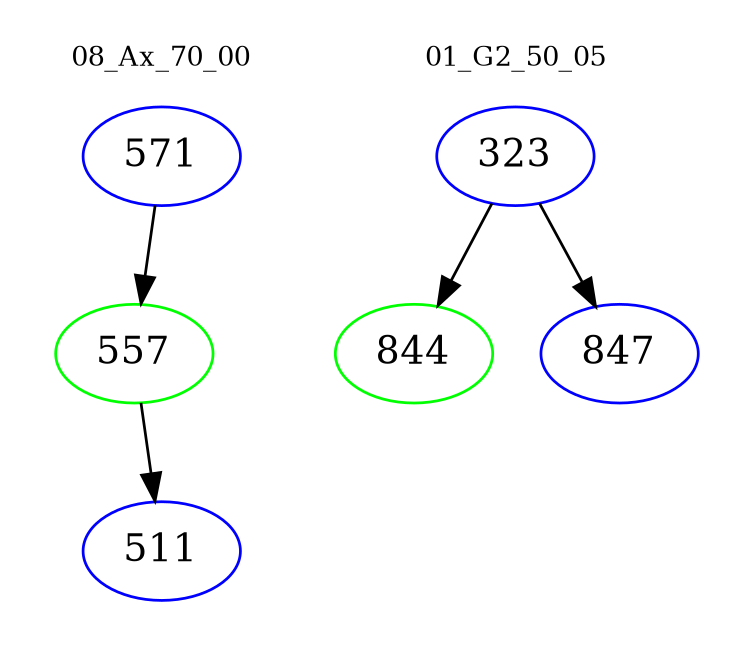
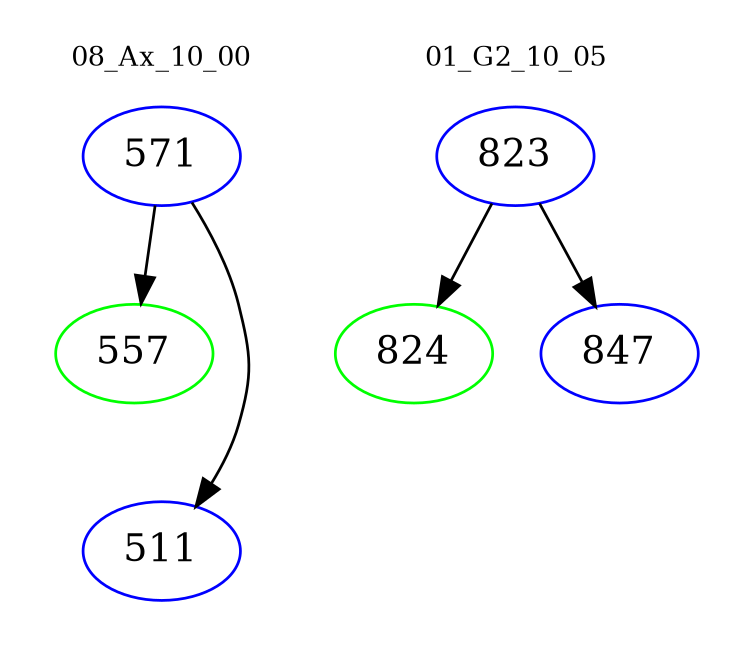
cluster "08_Ax_70_00": label "08_Ax_70_00" -> "08_Ax_10_00"
cluster "01_G2_50_05": label "01_G2_50_05" -> "01_G2_10_05"
node "323": label "323" -> "823"
node "844": label "844" -> "824"
edge "557" -> "511": now "571" -> "511"
